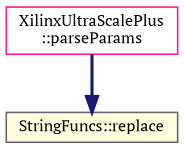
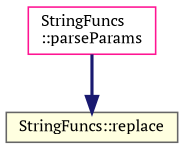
node "XilinxUltraScalePlus ::parseParams": label "XilinxUltraScalePlus ::parseParams" -> "StringFuncs ::parseParams"
